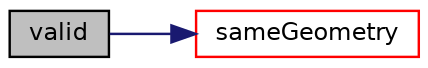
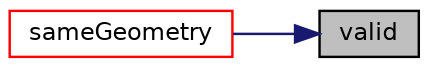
edge "valid" -> "sameGeometry": reversed
